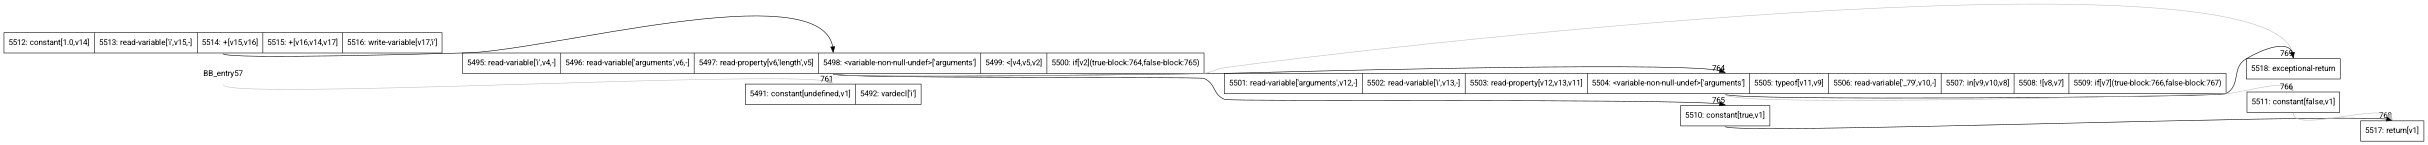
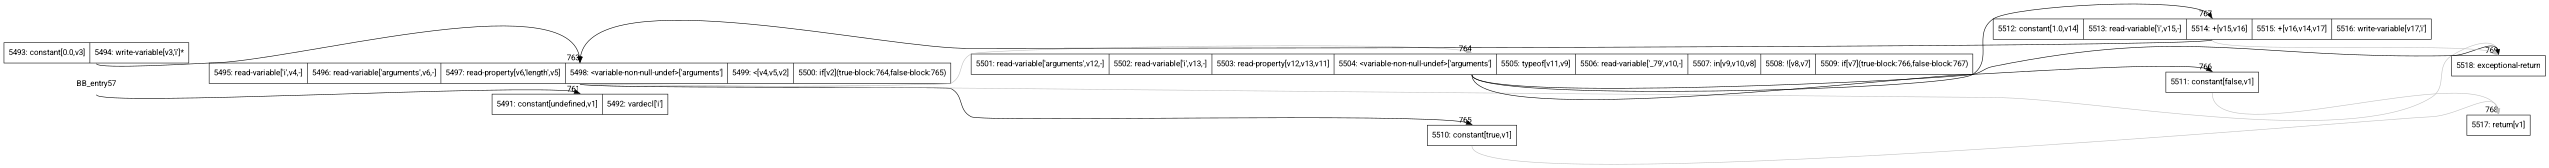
edge "5512: constant[1.0,v14]" -> "5518: exceptional-return": added
node "5493: constant[0.0,v3]": added
edge "5495: read-variable['i',v4,-]" -> "5501: read-variable['arguments',v12,-]": color black -> gray
edge "BB_entry57" -> "5491: constant[undefined,v1]": color gray -> black
edge "5501: read-variable['arguments',v12,-]" -> "5512: constant[1.0,v14]": added
edge "5501: read-variable['arguments',v12,-]" -> "5511: constant[false,v1]": color gray -> black
edge "5510: constant[true,v1]" -> "5517: return[v1]": color black -> gray
